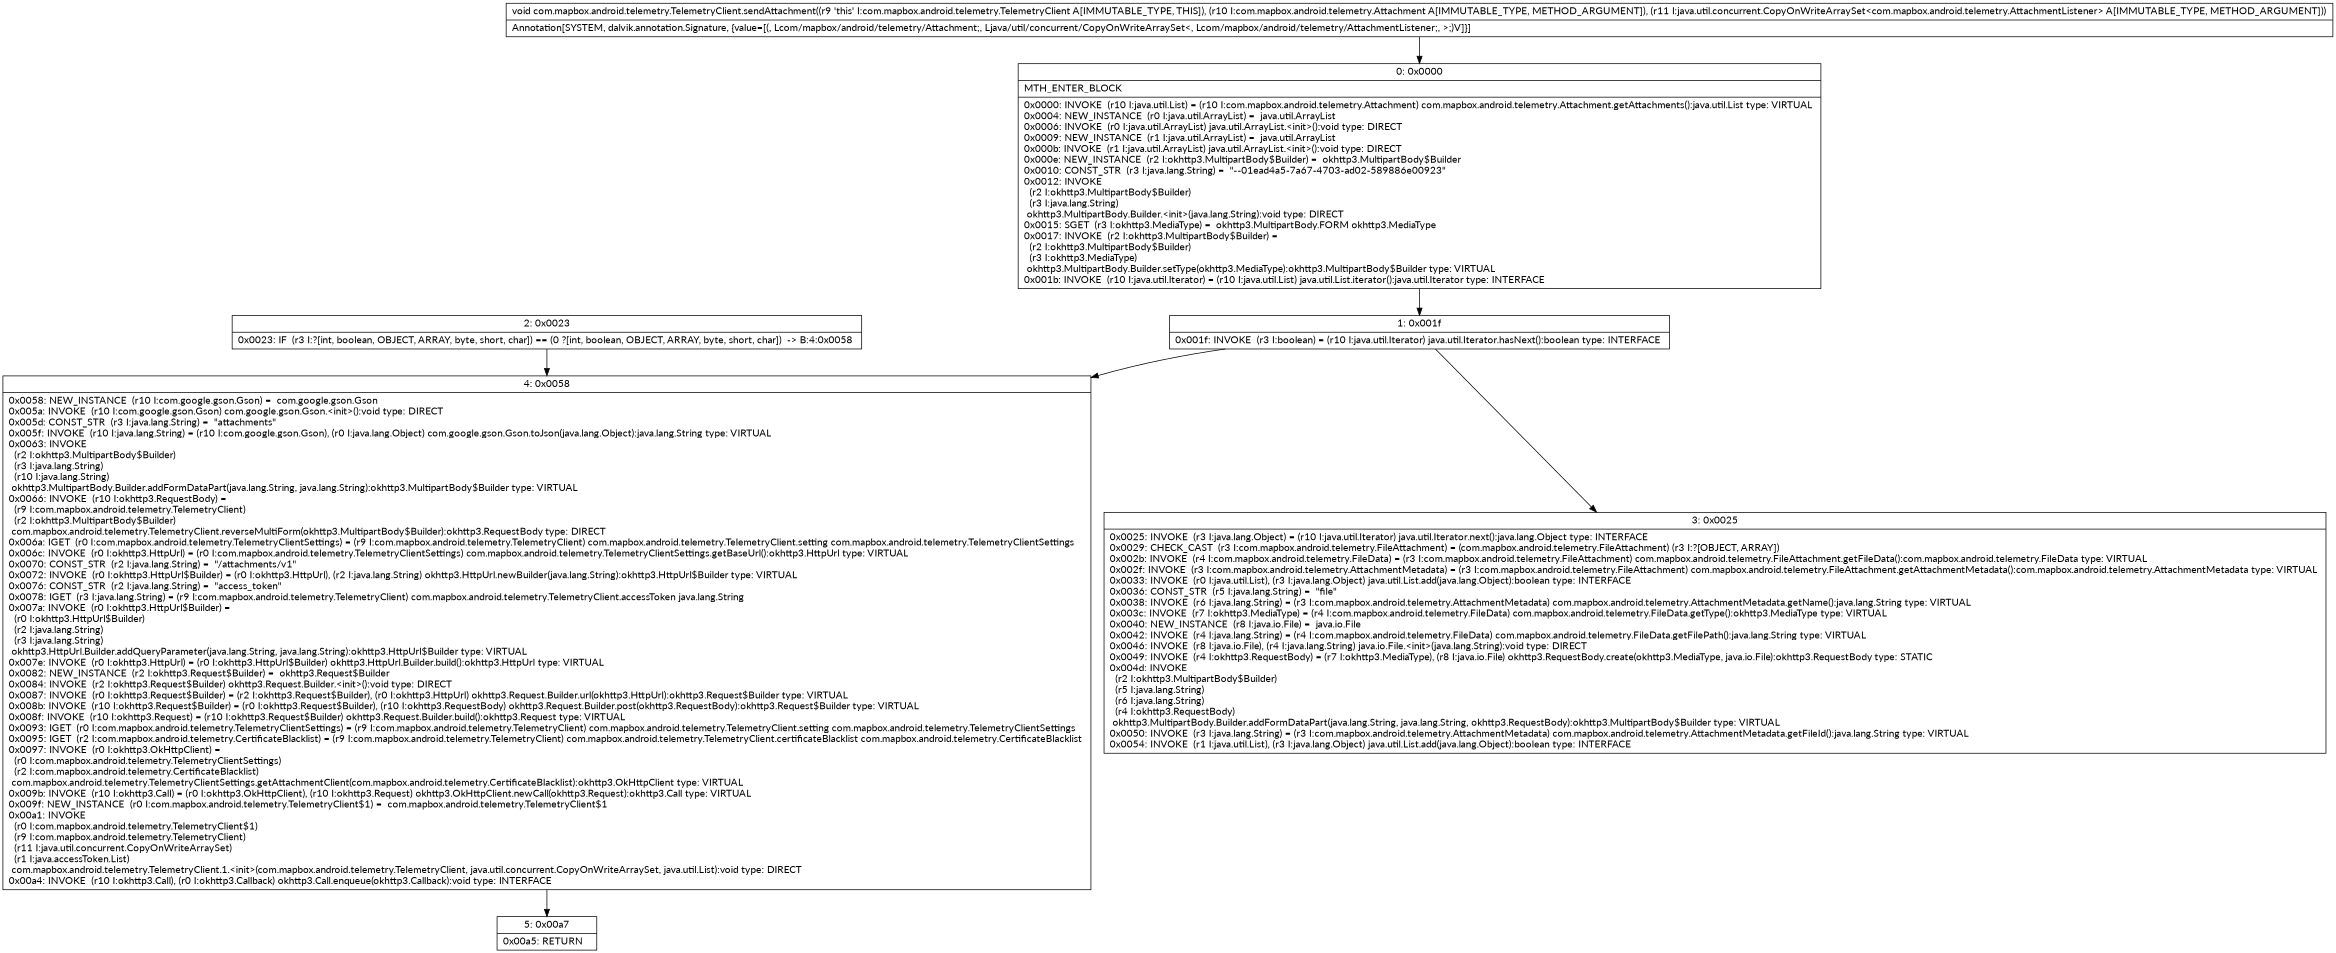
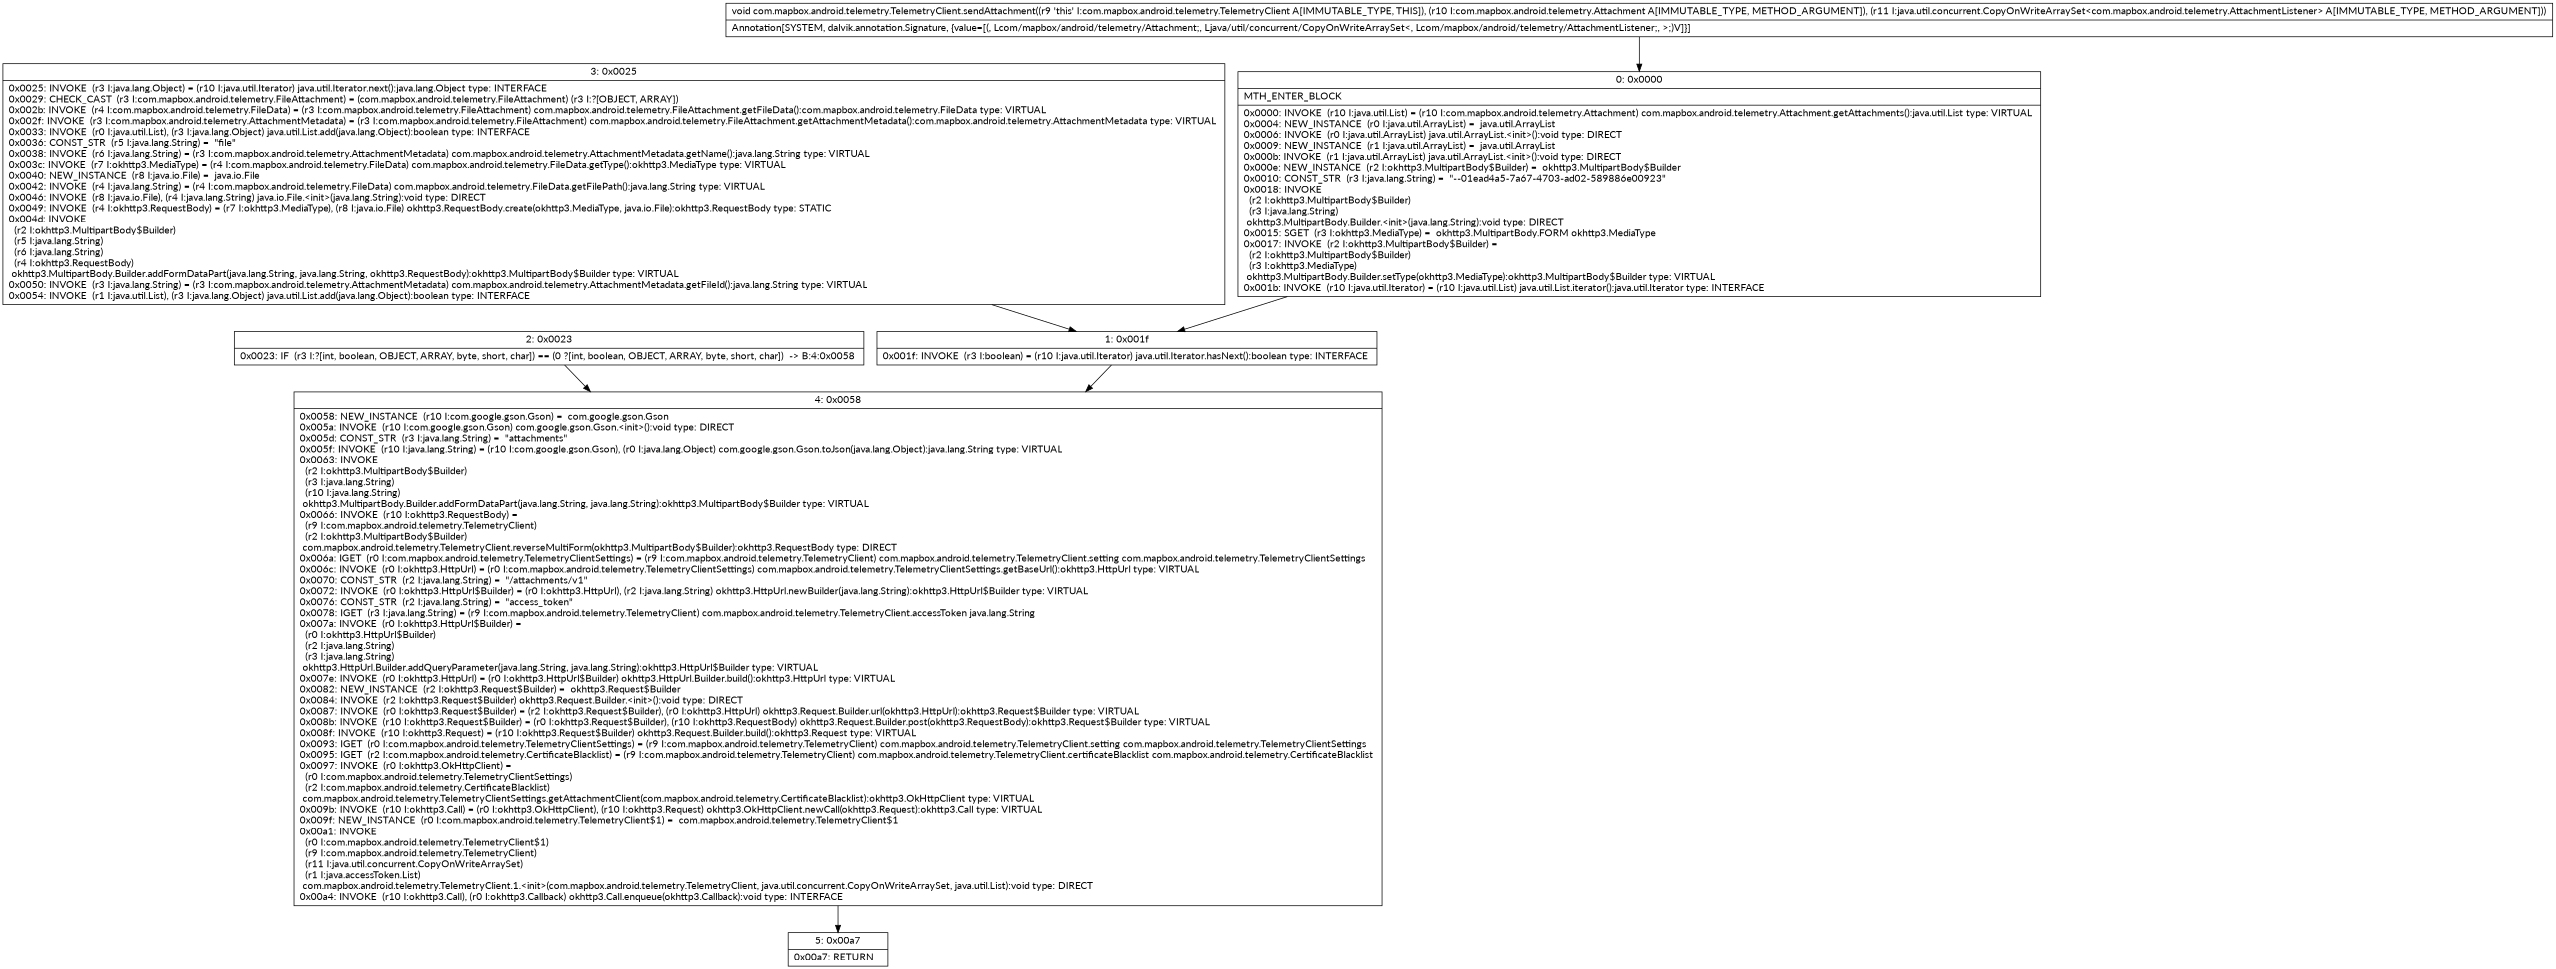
node "0: 0x0000": text "0x0012: INVOKE" -> "0x0018: INVOKE"
edge "1: 0x001f" -> "3: 0x0025": reversed
node "5: 0x00a7": text "0x00a5: RETURN" -> "0x00a7: RETURN"
